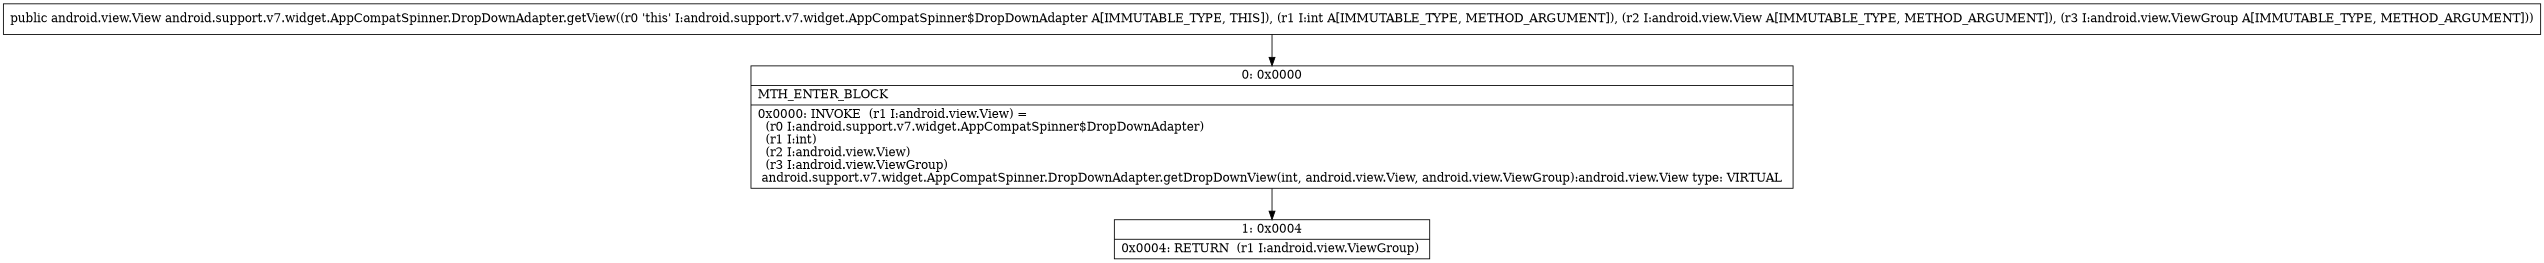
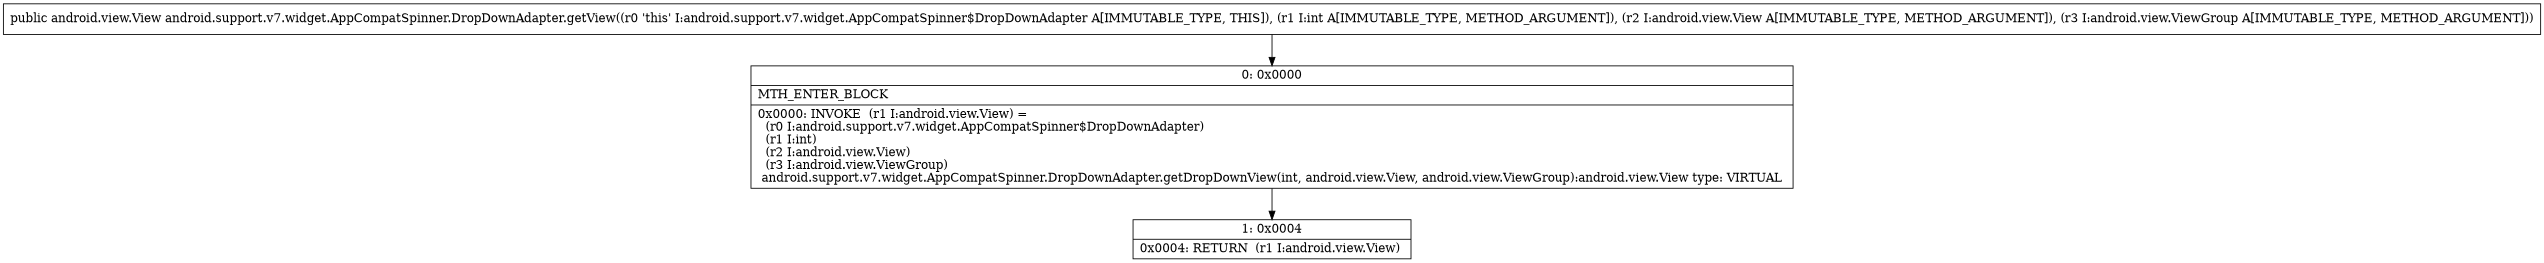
node "1: 0x0004": text "0x0004: RETURN  (r1 I:android.view.ViewGroup)" -> "0x0004: RETURN  (r1 I:android.view.View)"
